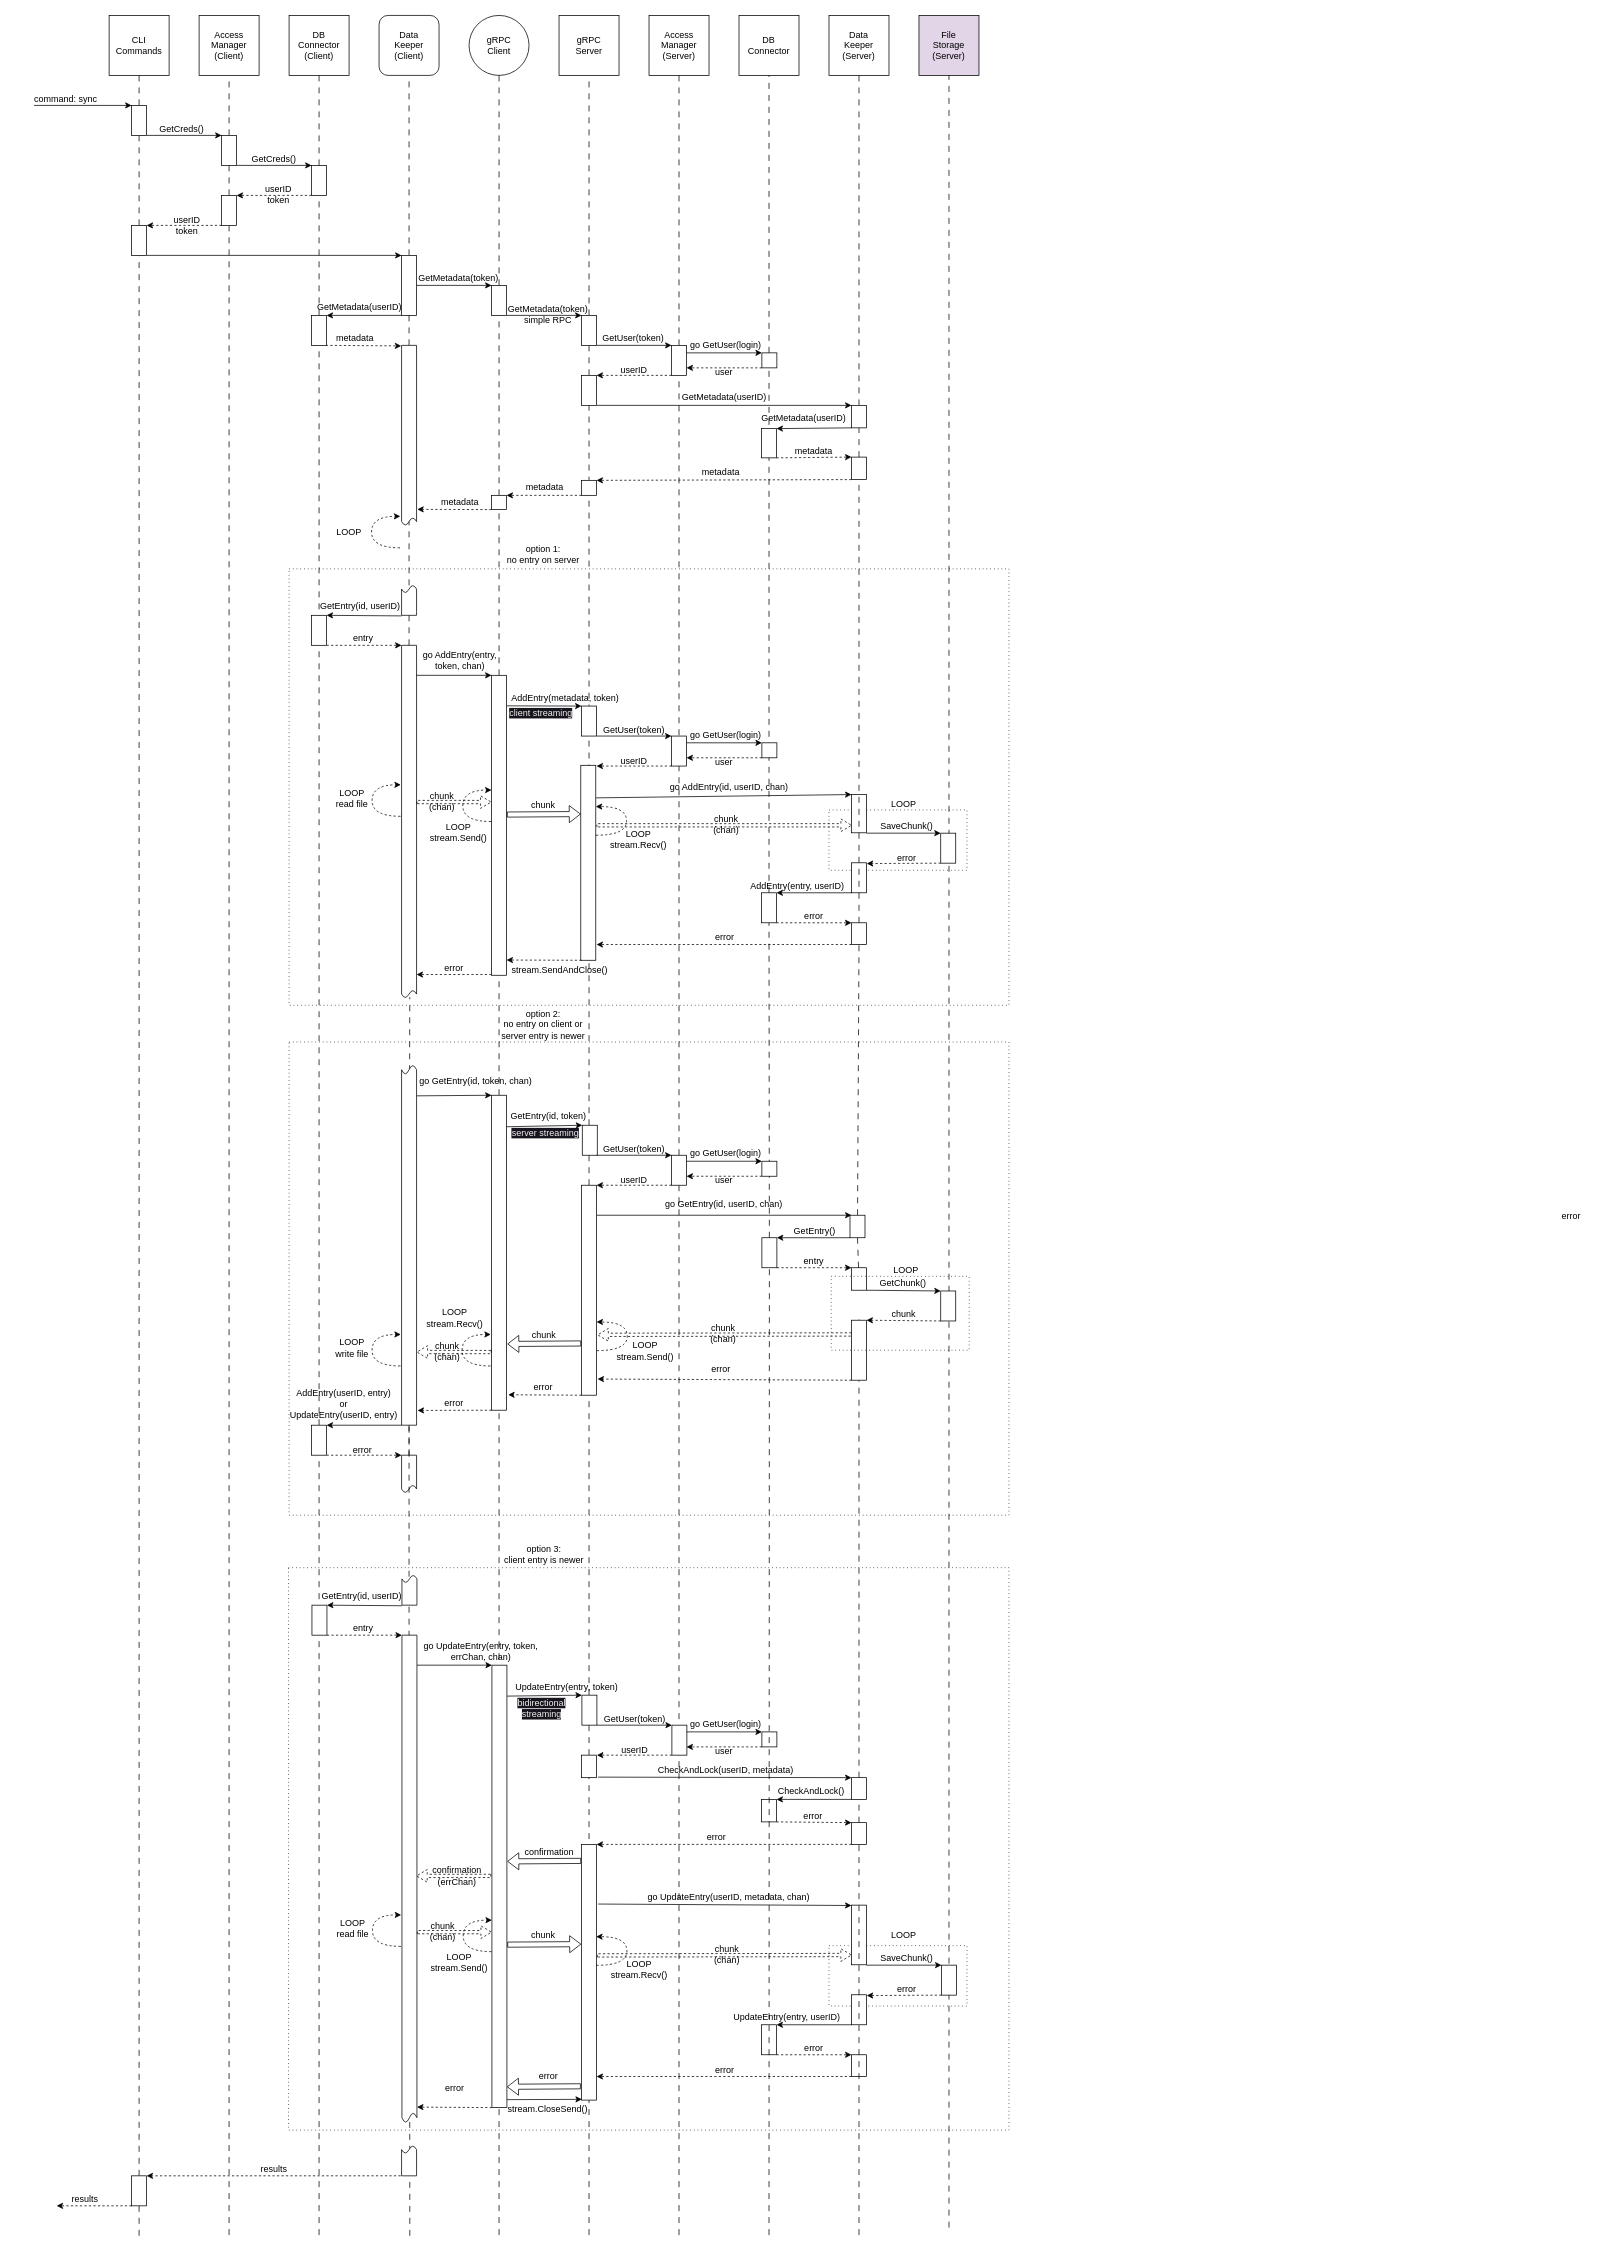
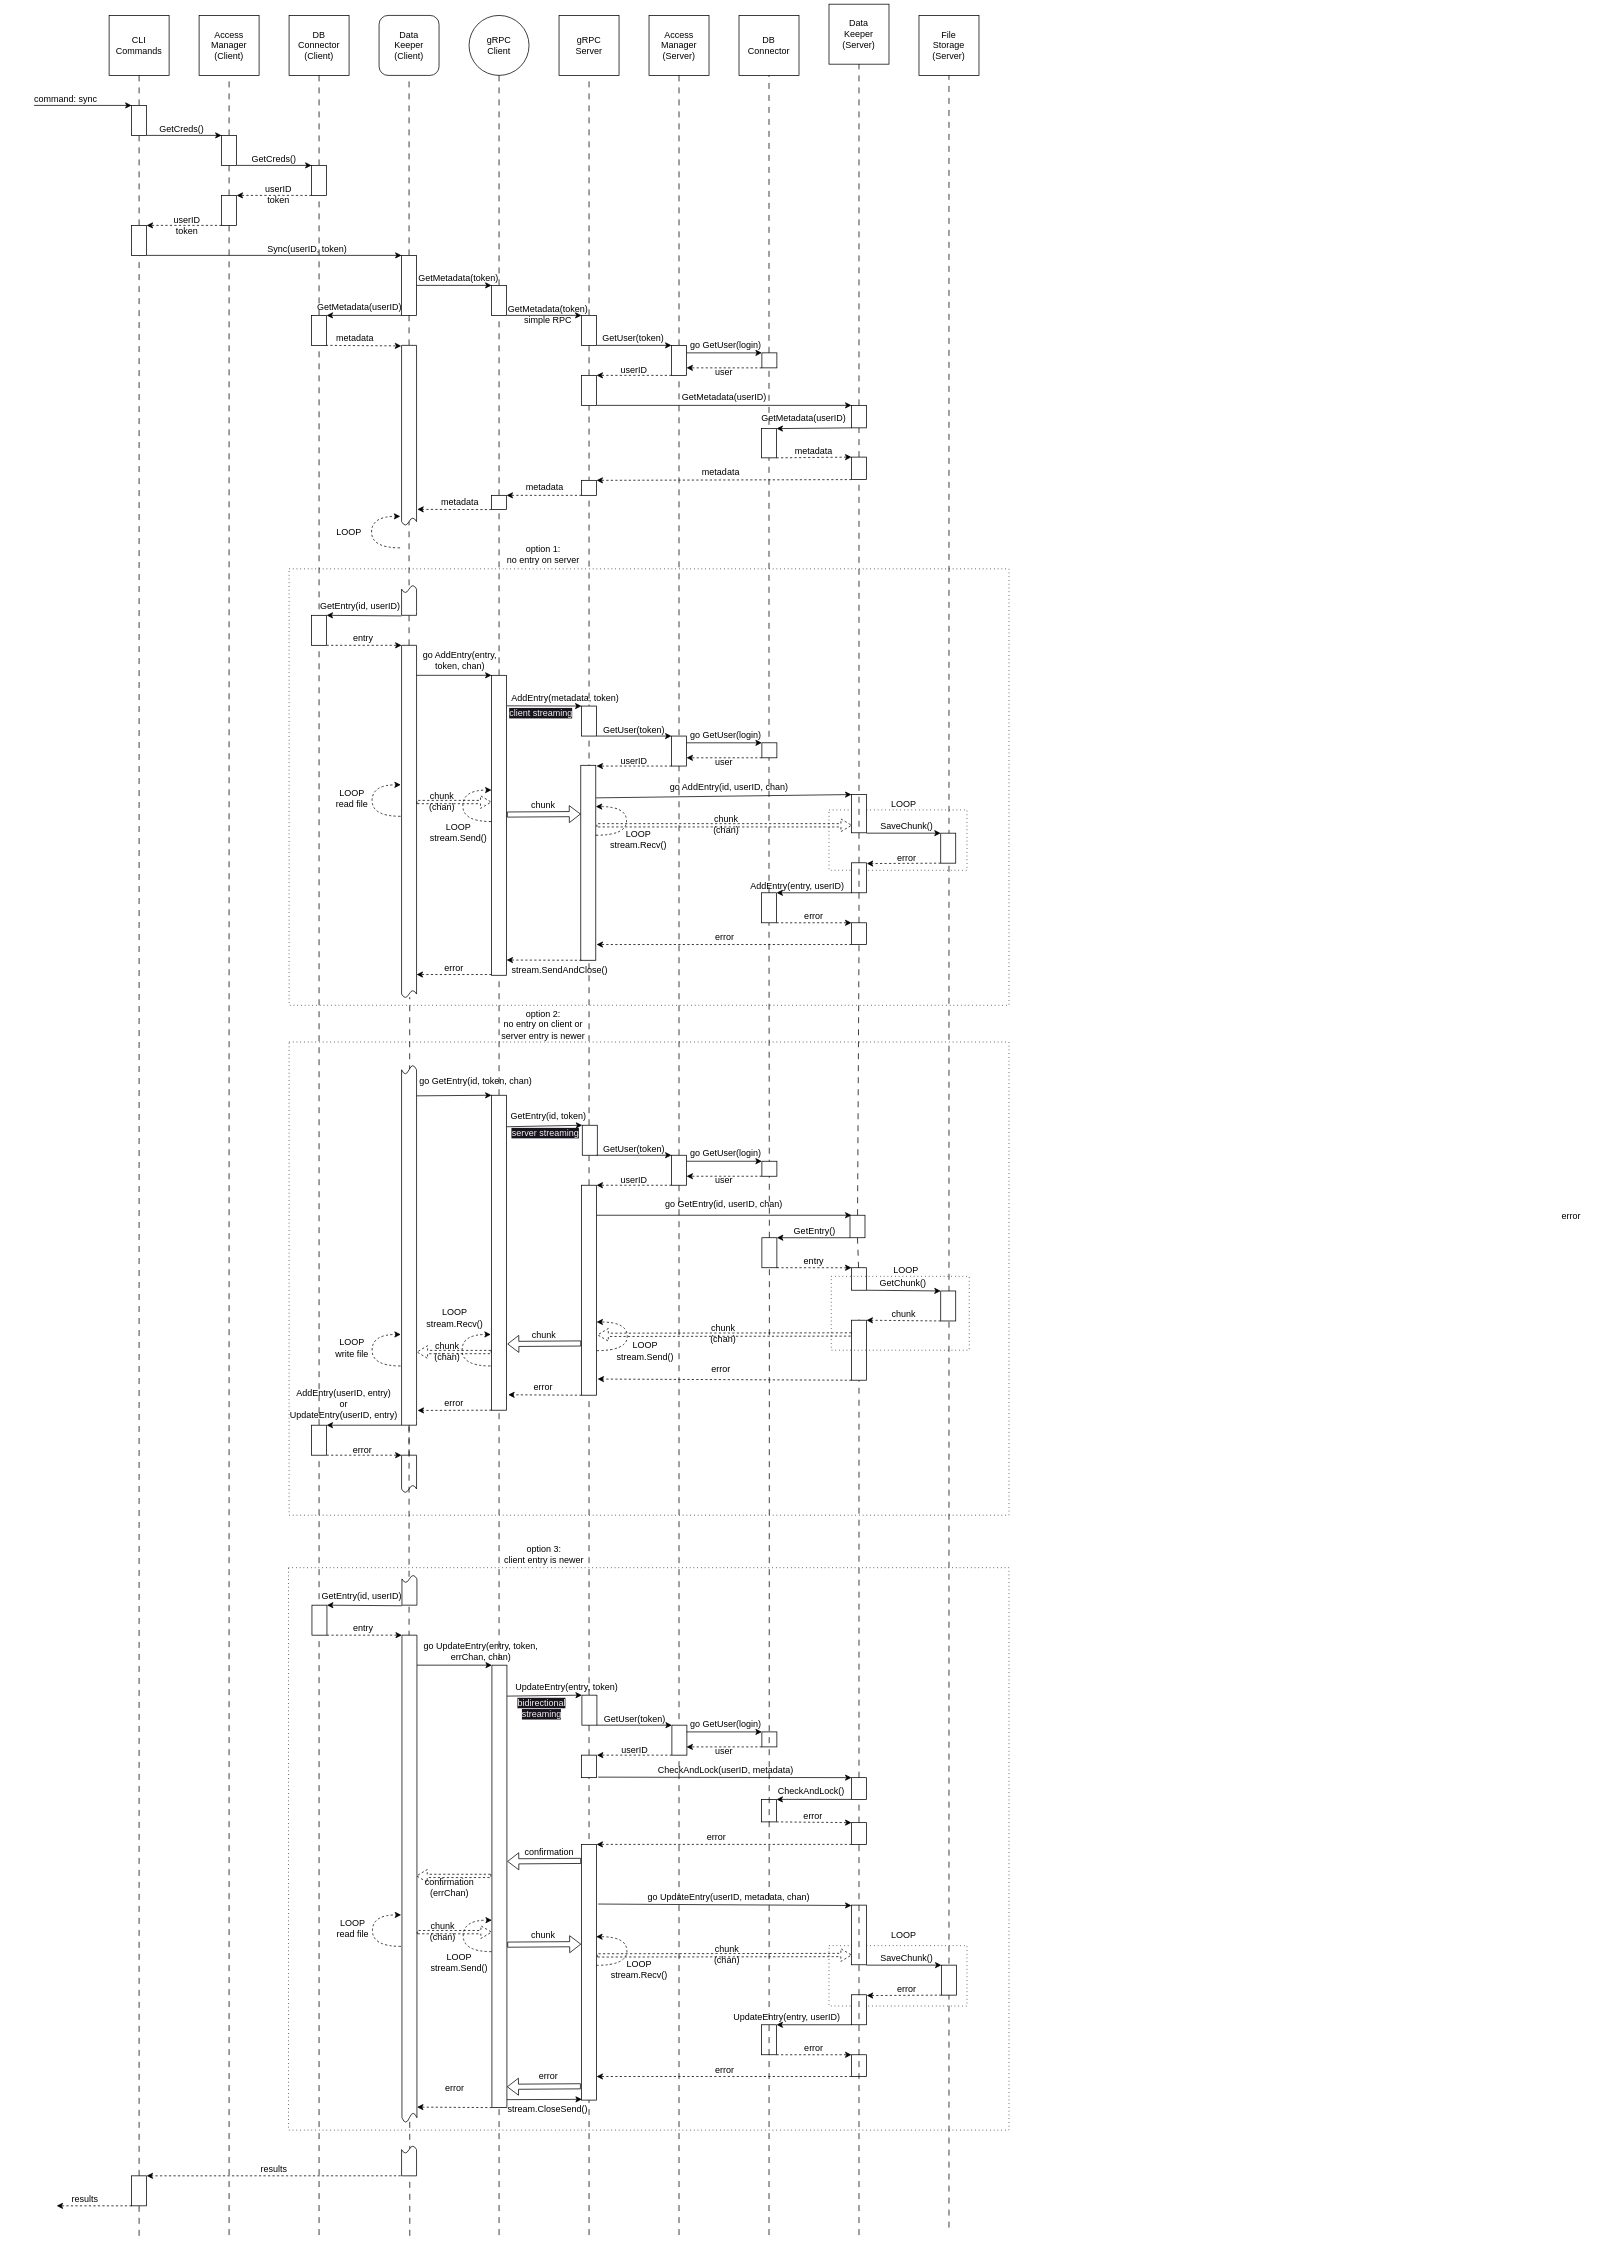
node "Data Keeper (Server)": moved (859, 45) -> (859, 34)
node "File Storage (Server)": fillcolor #e1d5e7 -> #ffffff
node "Sync(userID, token)": added
node "confirmation (errChan)": moved (457, 1876) -> (449, 1887)
